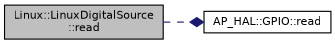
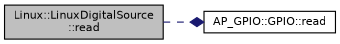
node "AP_HAL::GPIO::read": label "AP_HAL::GPIO::read" -> "AP_GPIO::GPIO::read"
